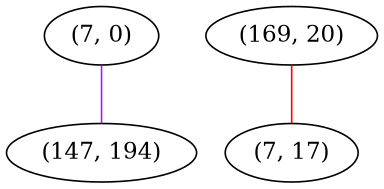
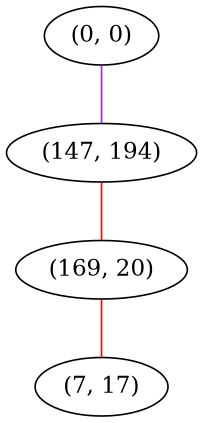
node "(7, 0)": label "(7, 0)" -> "(0, 0)"
edge "(147, 194)" -- "(169, 20)": added
